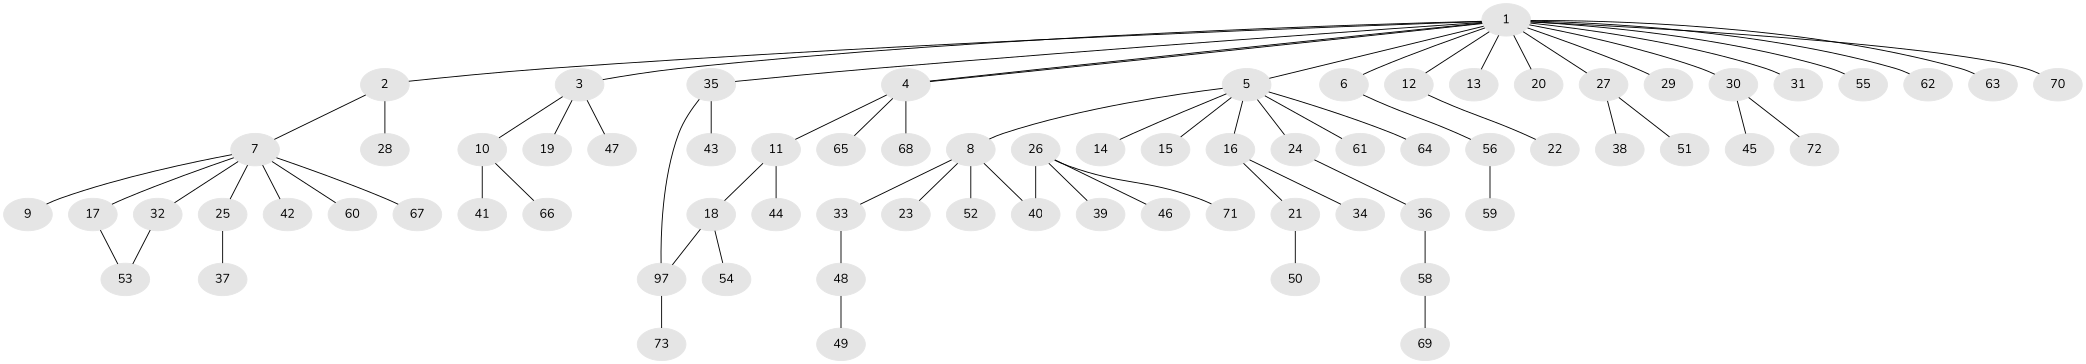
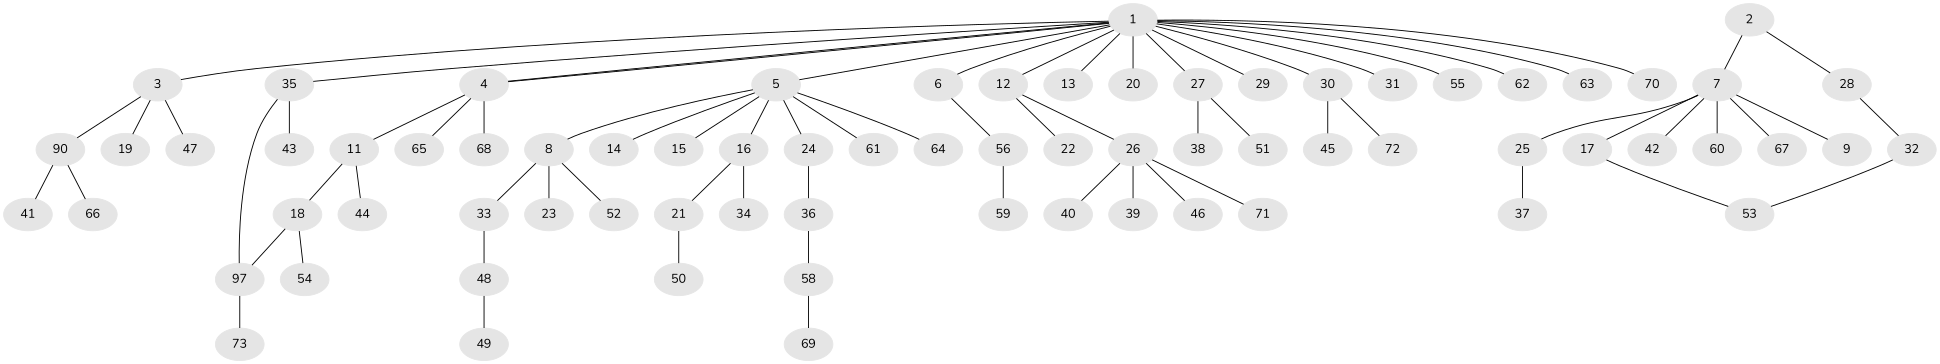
edge "1" -- "2": removed
edge "12" -- "26": added
node "10": label "10" -> "90"
edge "7" -- "32": now "28" -- "32"
edge "8" -- "40": removed
